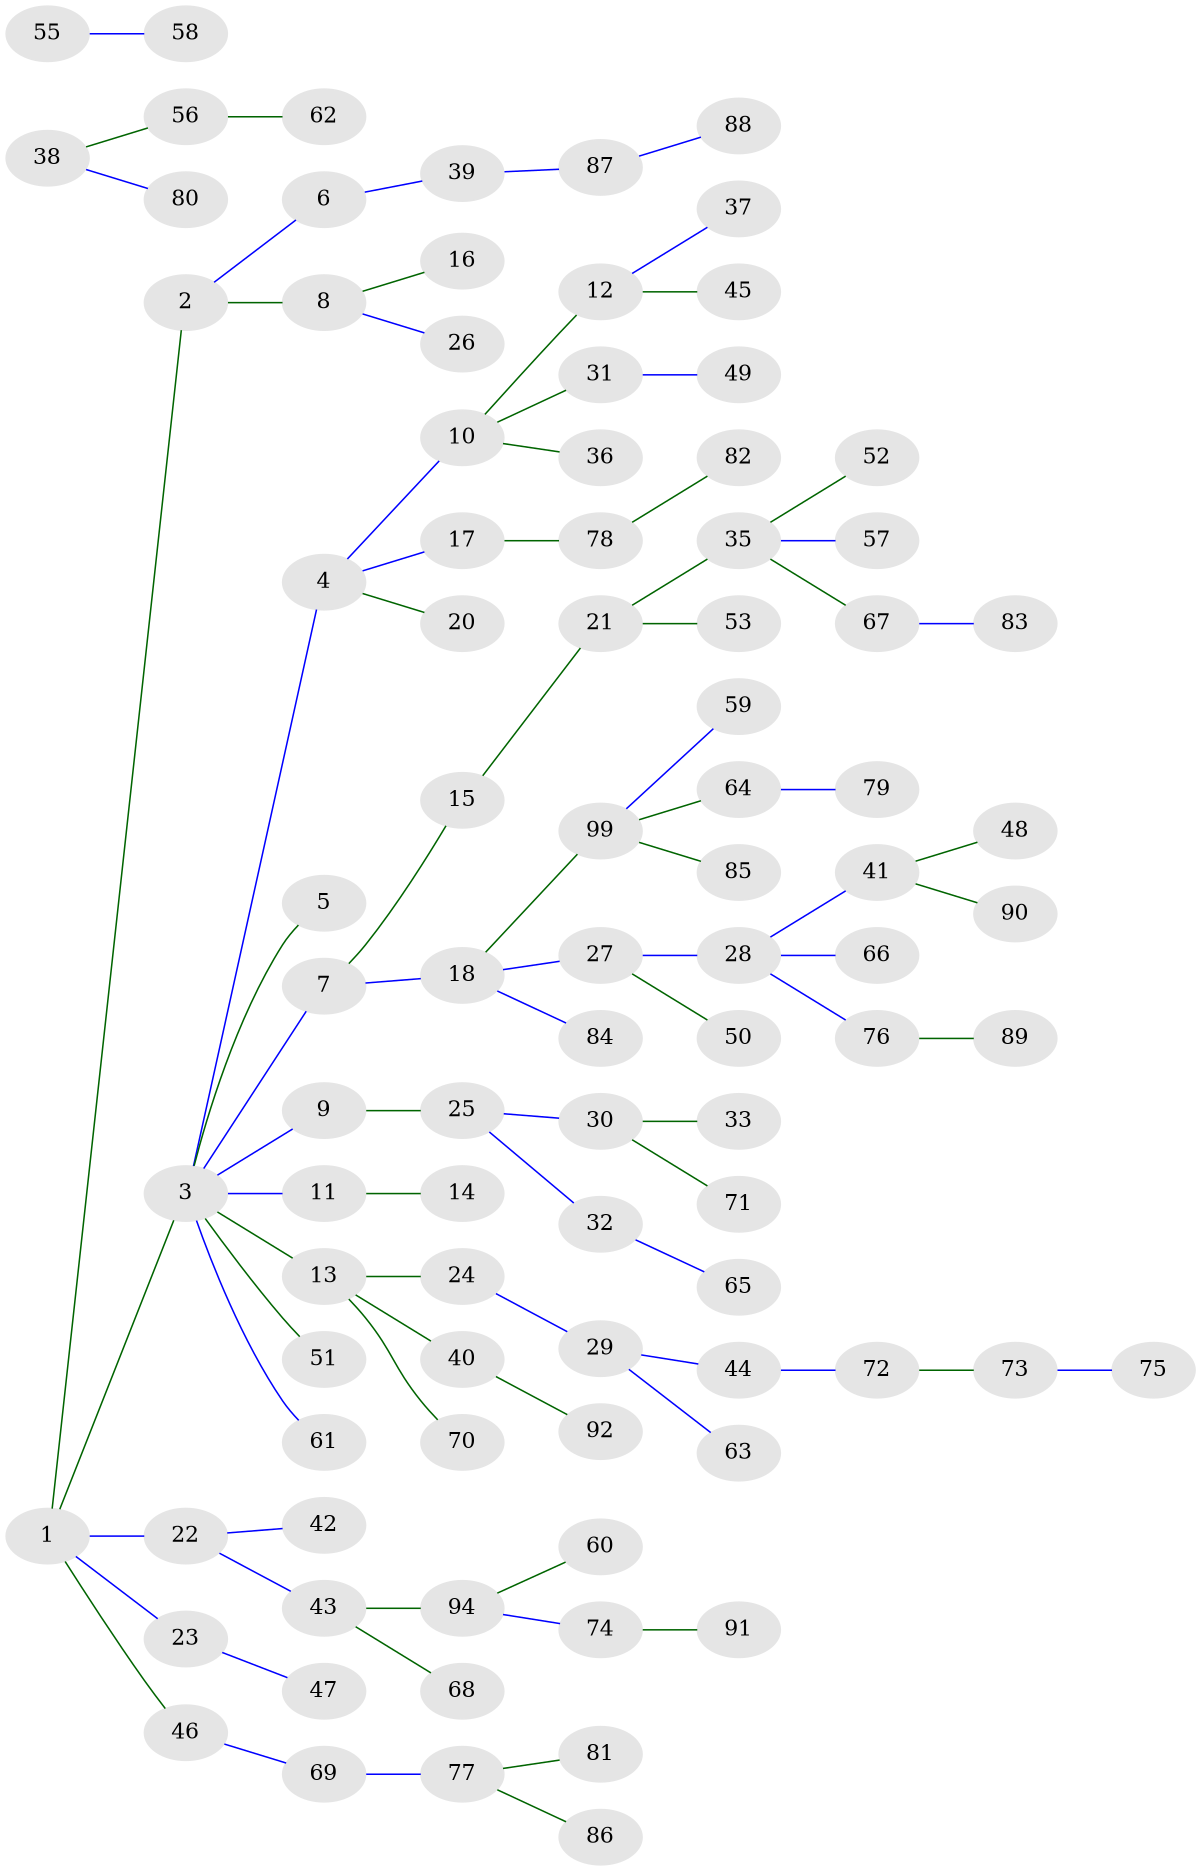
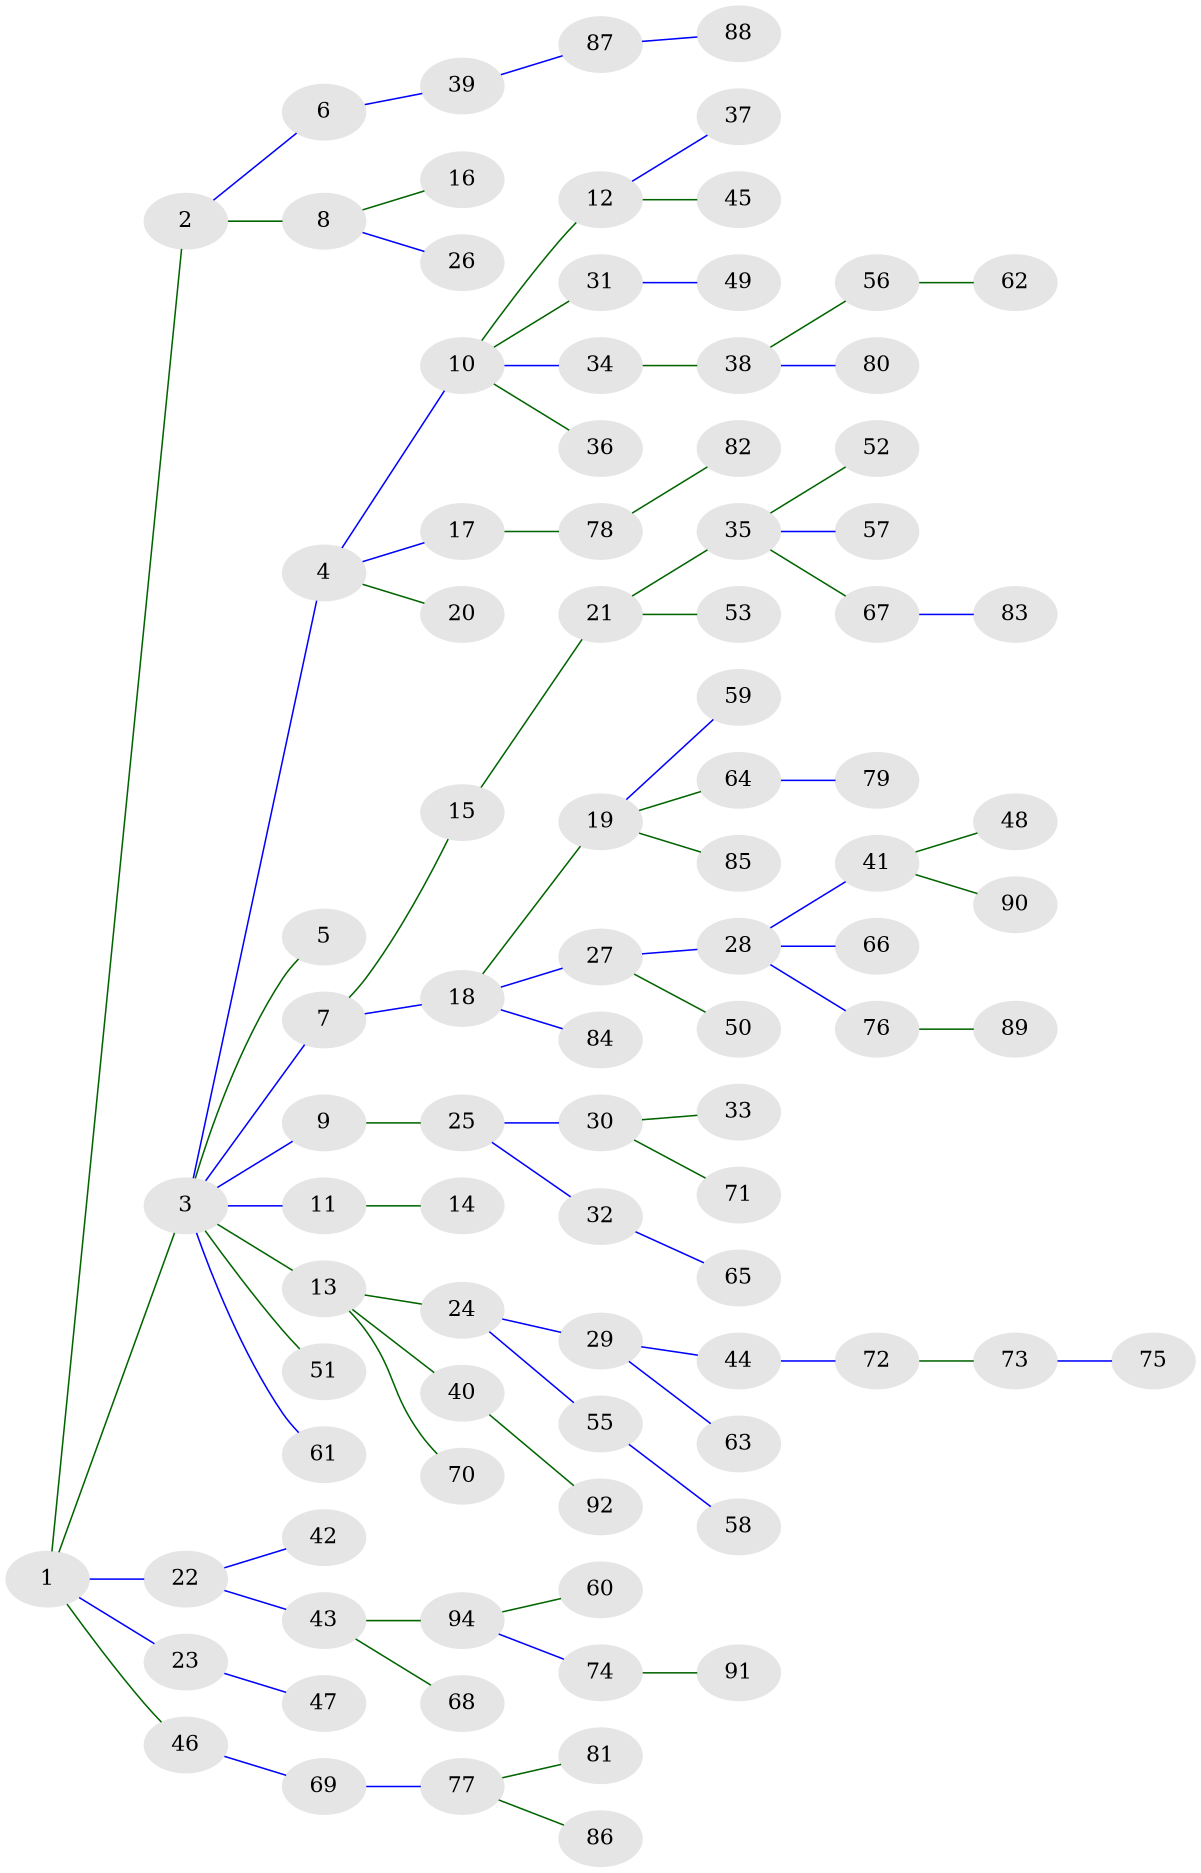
node "34": added
node "99": label "99" -> "19"
edge "24" -- "55": added
